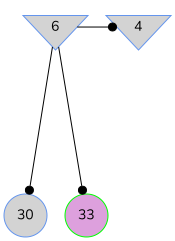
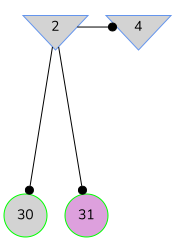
node "6": label "6" -> "2"
node "30": color cornflowerblue -> green
node "33": label "33" -> "31"
